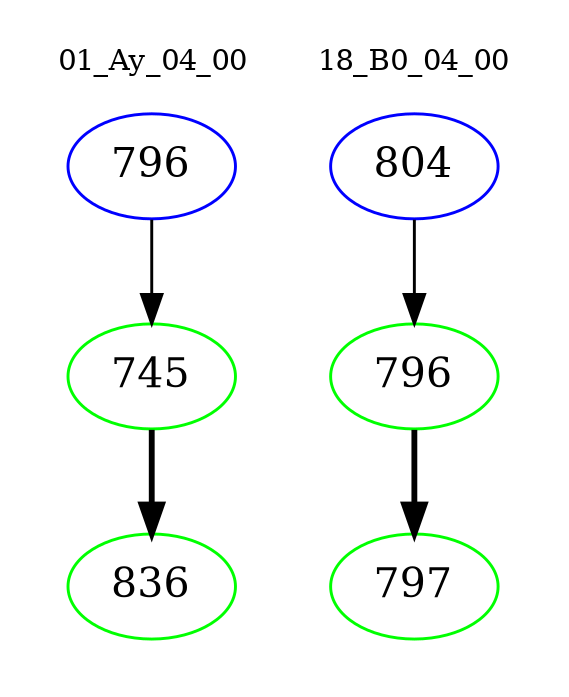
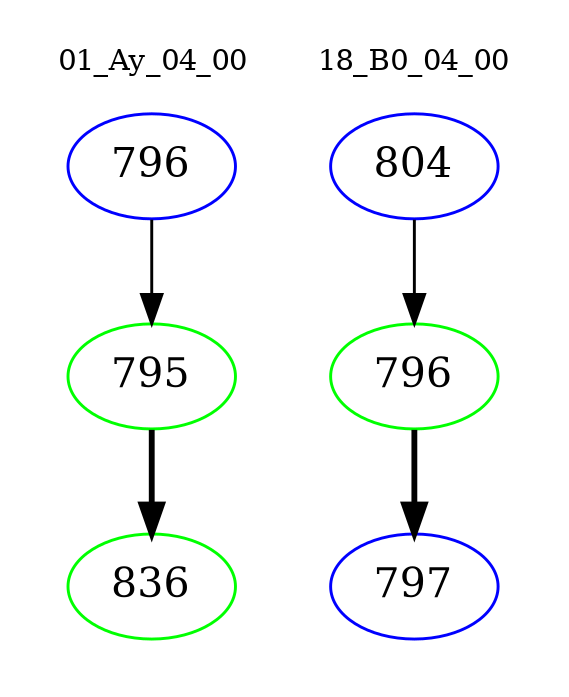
node "745": label "745" -> "795"
node "797": color green -> blue
